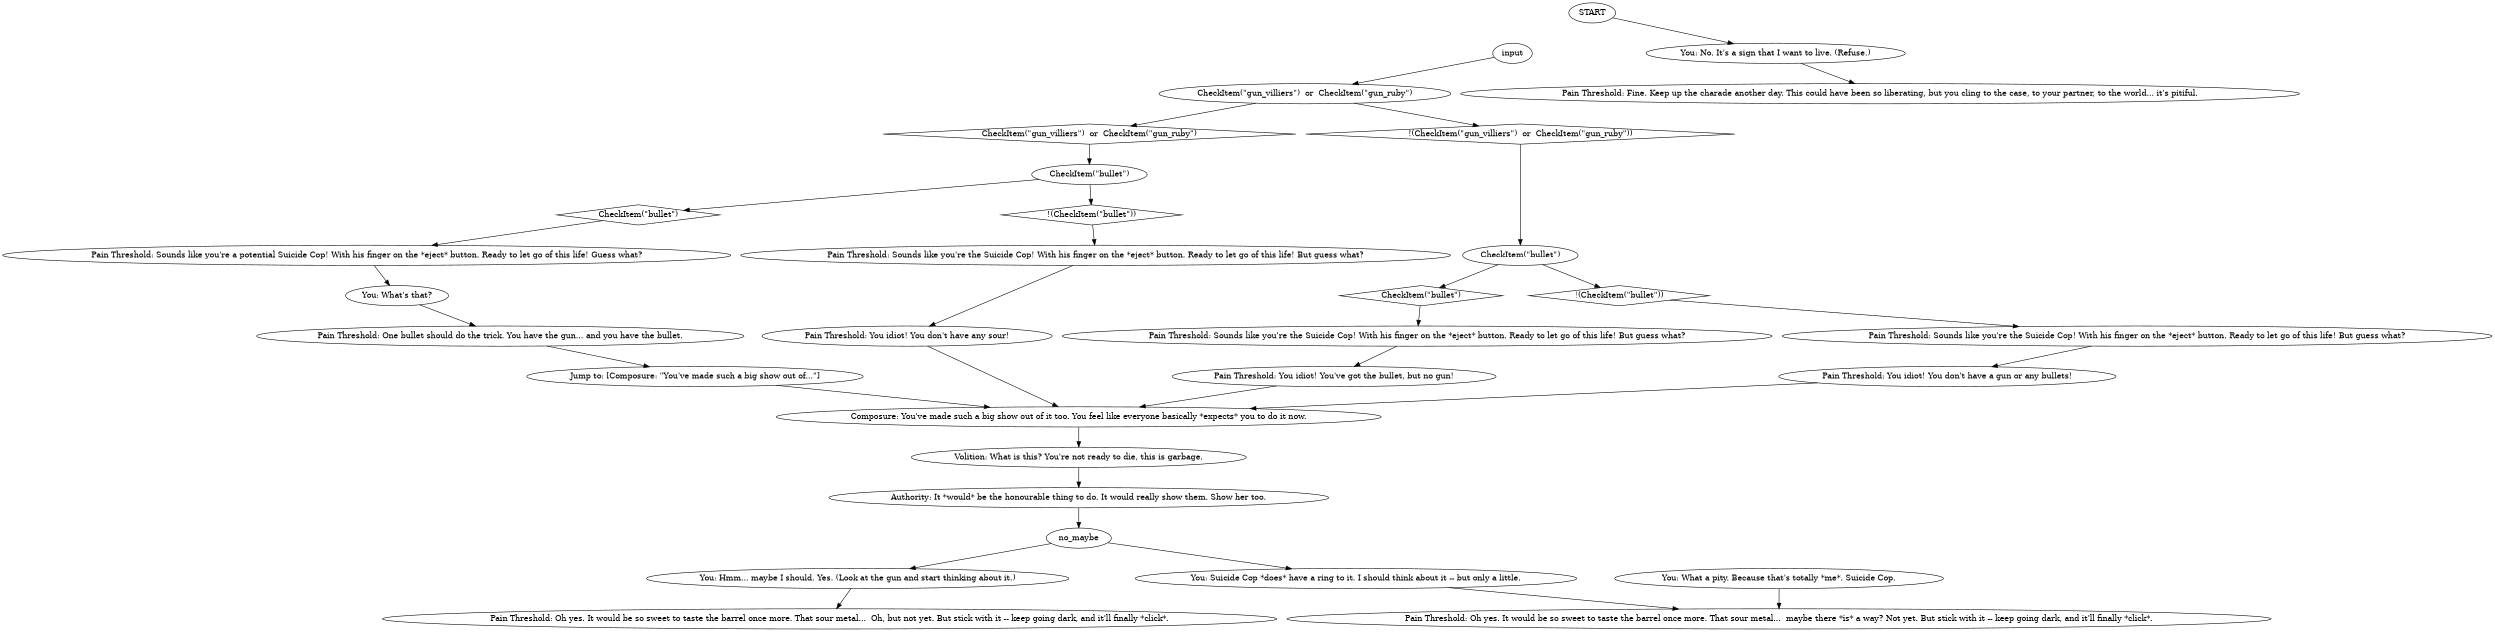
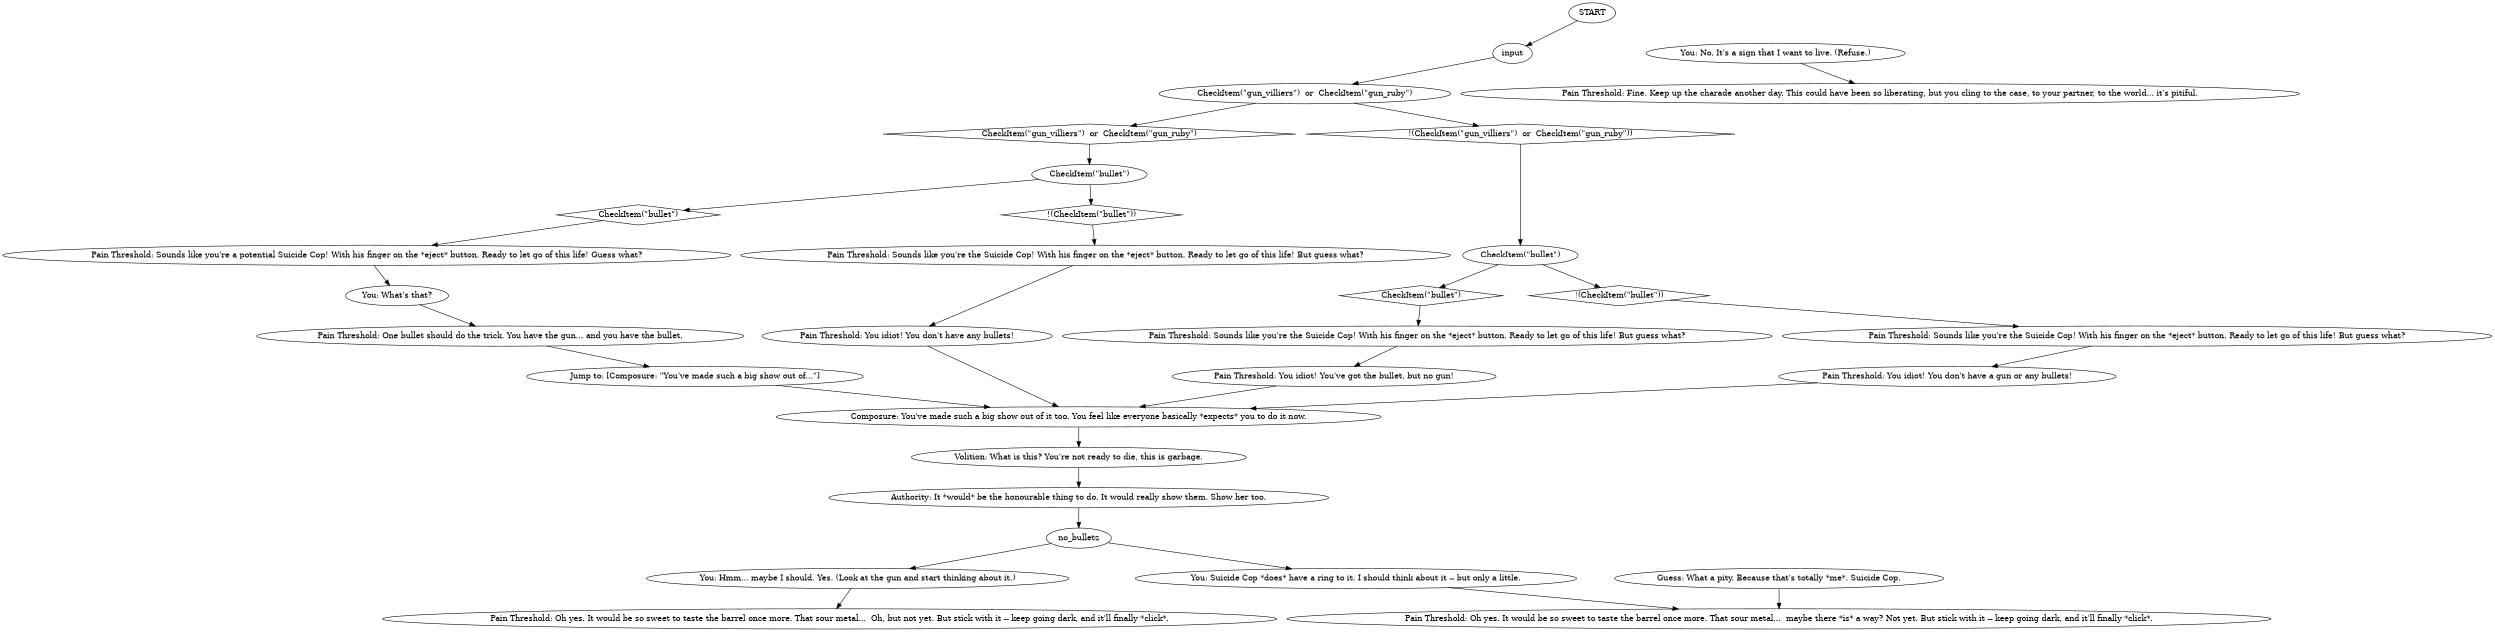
edge "START" -> "You: No. It's a sign that I want to live. (Refuse.)": now "START" -> "input"
node "Pain Threshold: You idiot! You don't have any sour!": label "Pain Threshold: You idiot! You don't have any sour!" -> "Pain Threshold: You idiot! You don't have any bullets!"
node "no_maybe": label "no_maybe" -> "no_bulletz"
node "You: What a pity. Because that's totally *me*. Suicide Cop.": label "You: What a pity. Because that's totally *me*. Suicide Cop." -> "Guess: What a pity. Because that's totally *me*. Suicide Cop."
